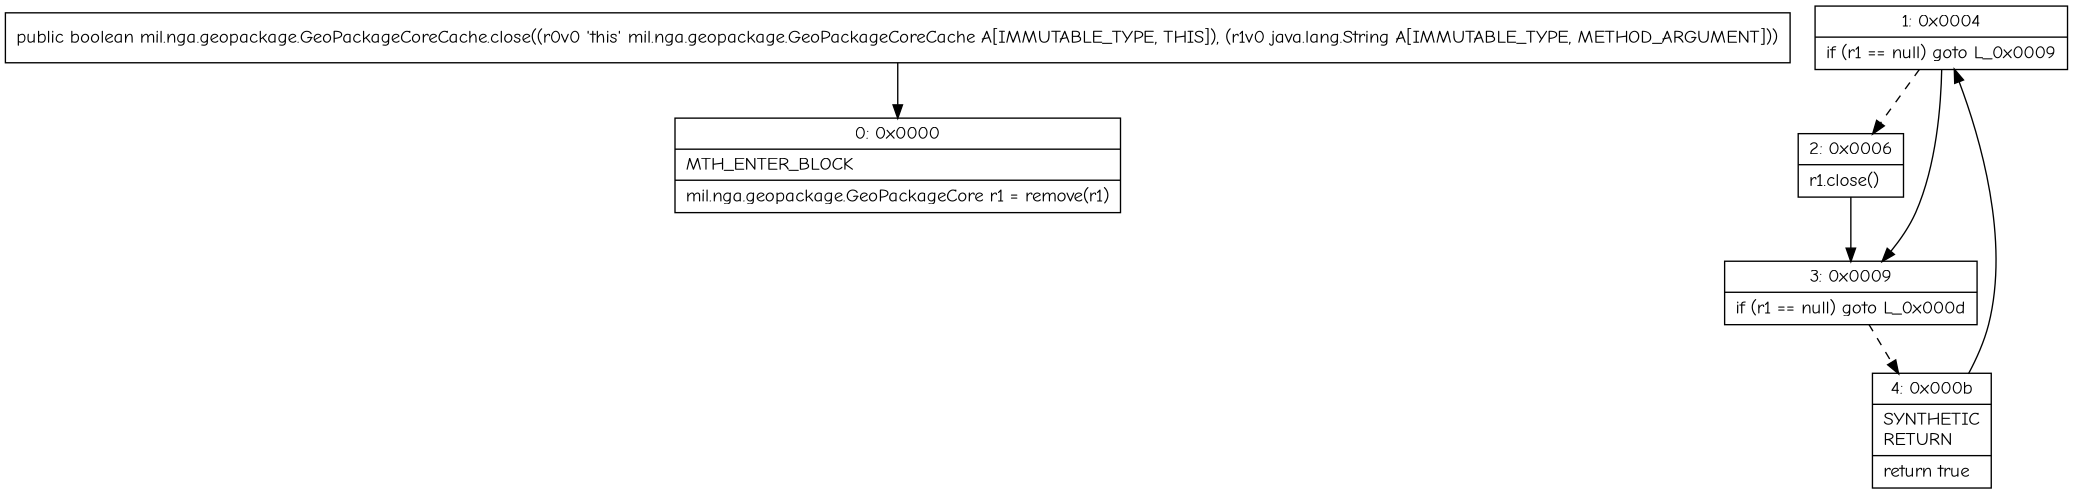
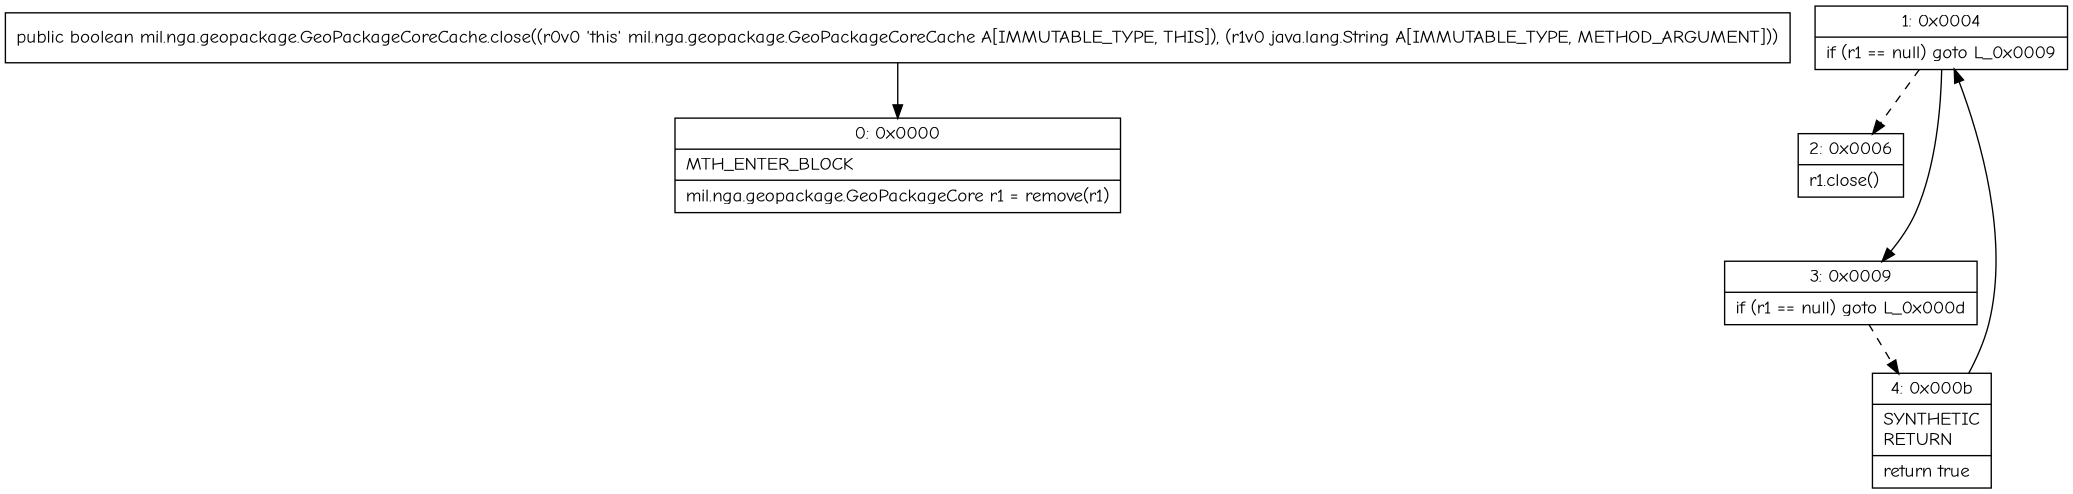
edge "2: 0x0006" -> "3: 0x0009": removed
